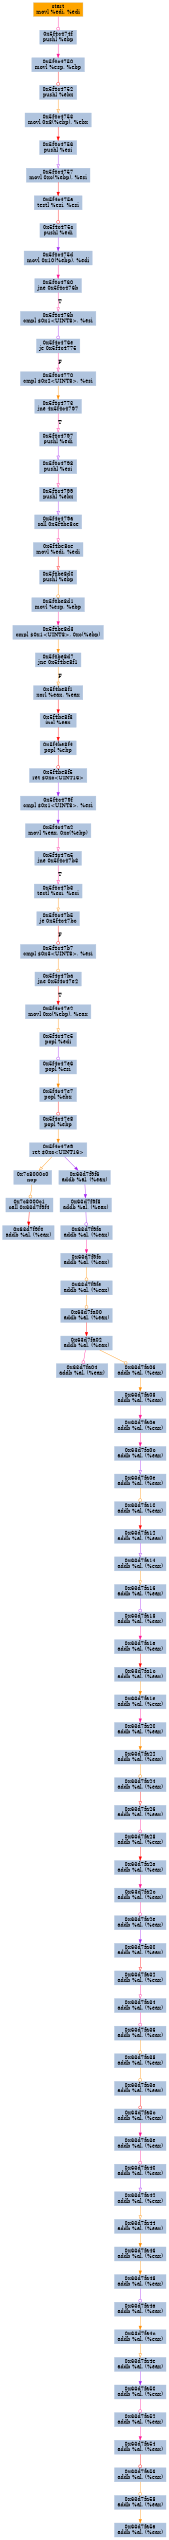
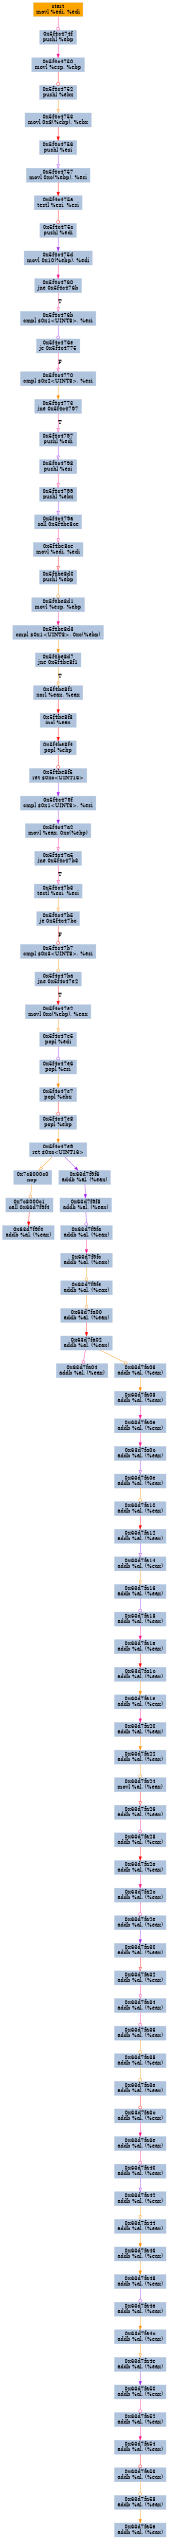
node "0x5f4c4773 jne 4x5f4c4797": label "0x5f4c4773 jne 4x5f4c4797" -> "0x5f4c4773 jne 0x5f4c4797"
edge "0x5f4be8d7 jne 0x5f4be8f1" -> "0x5f4be8f1 xorl %eax, %eax": label "F" -> "T"
node "0x63d7fa24 addb %al, (%eax)": label "0x63d7fa24 addb %al, (%eax)" -> "0x63d7fa24 movl %al, (%eax)"
